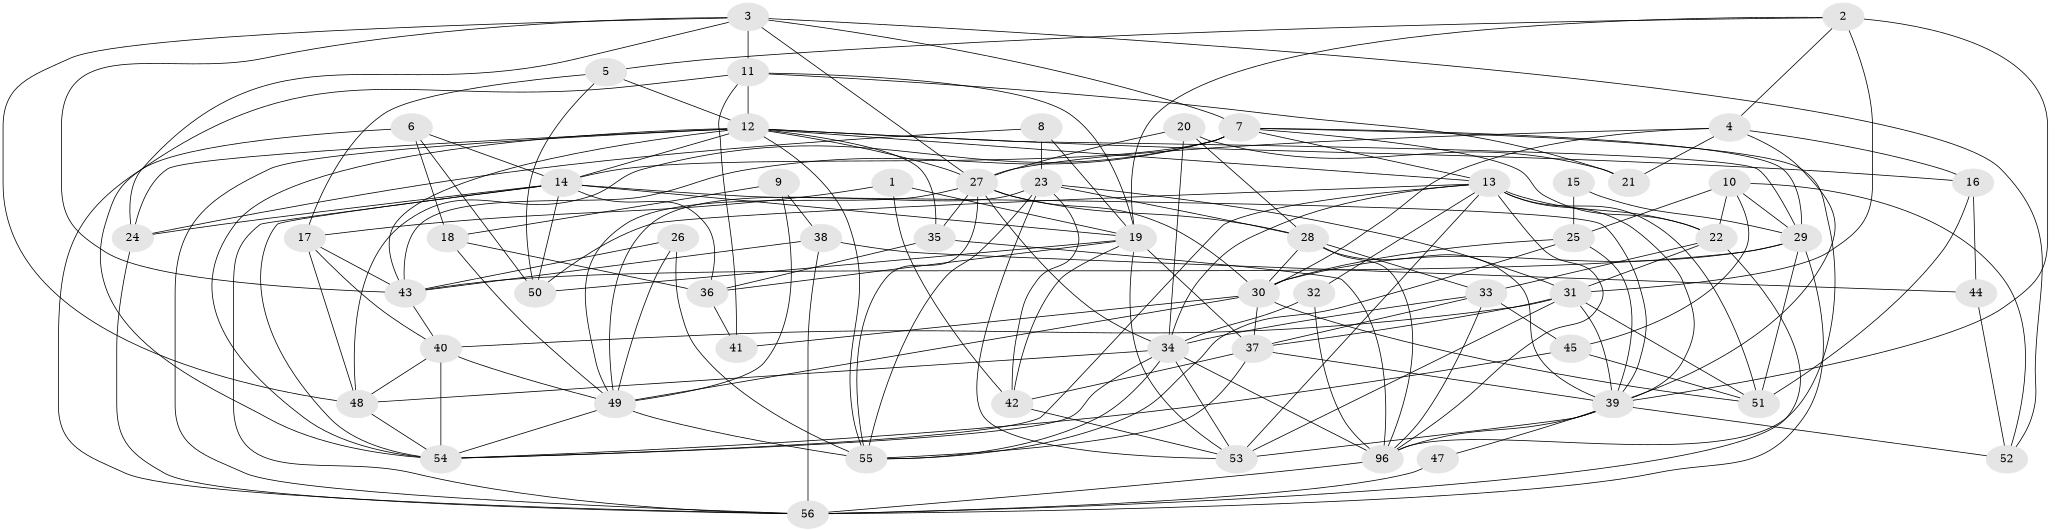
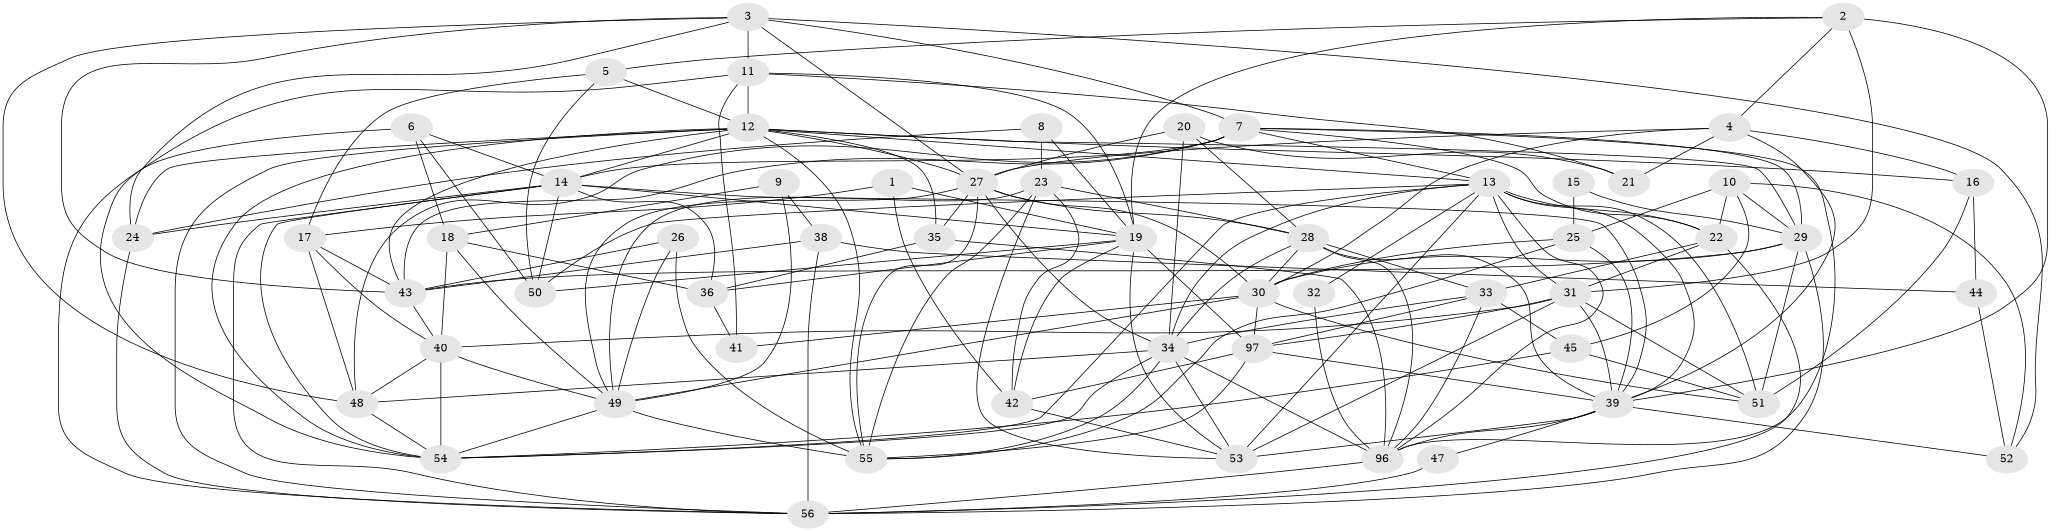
edge "23" -- "31": now "13" -- "31"
edge "18" -- "40": added
edge "32" -- "34": now "28" -- "34"
node "37": label "37" -> "97"
